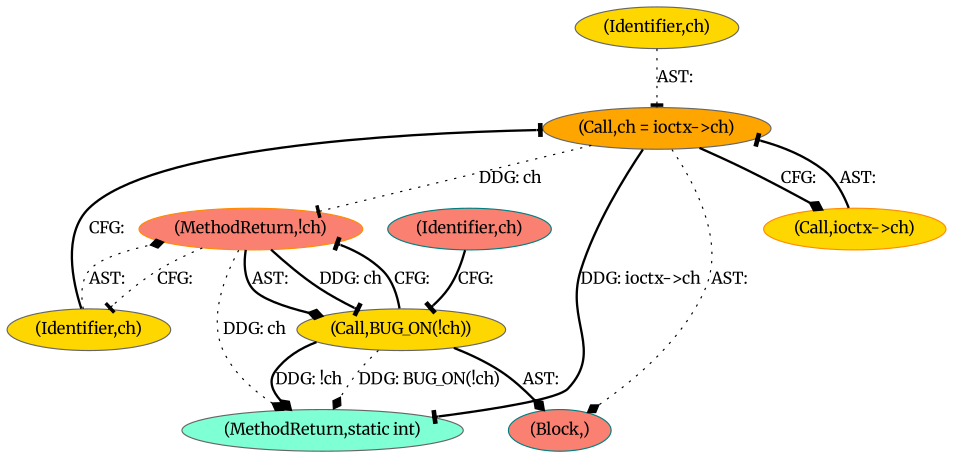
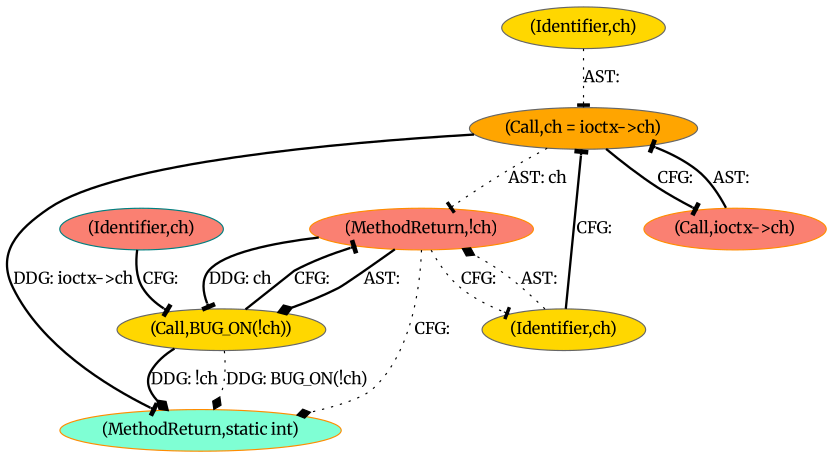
edge "(Call,ch = ioctx->ch)" -> "(Call,ioctx->ch)": arrowhead diamond -> tee
edge "(Call,ch = ioctx->ch)" -> "(MethodReturn,!ch)": label "DDG: ch" -> "AST: ch"
node "(Call,ioctx->ch)": fillcolor gold -> salmon
edge "(MethodReturn,!ch)" -> "(MethodReturn,static int)": label "DDG: ch" -> "CFG: "
node "(MethodReturn,static int)": color gray40 -> darkorange
node "(Block,)": removed
